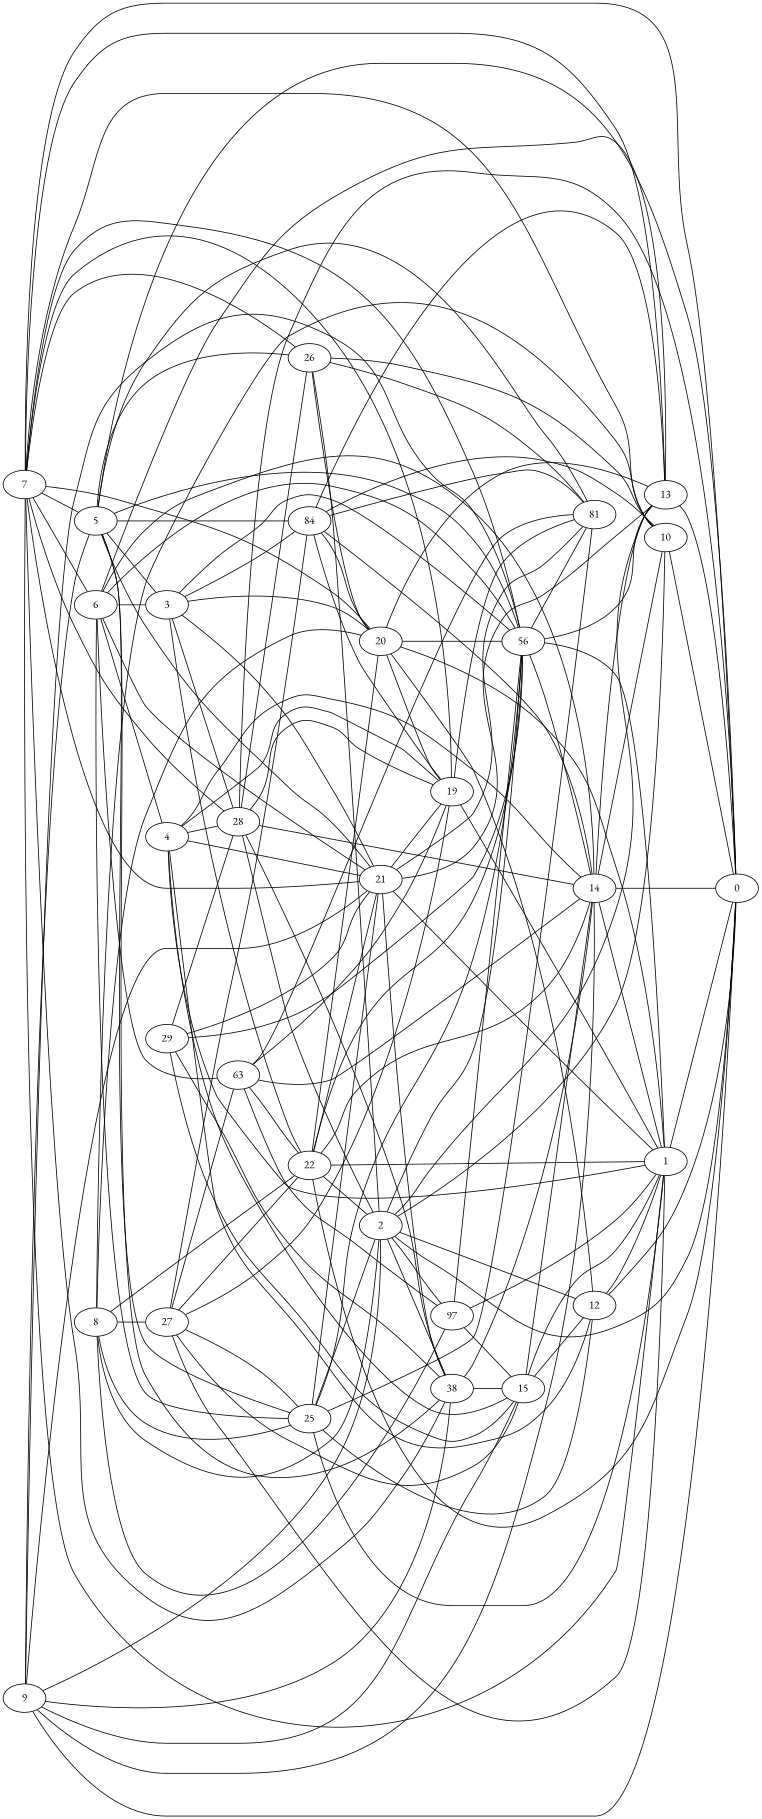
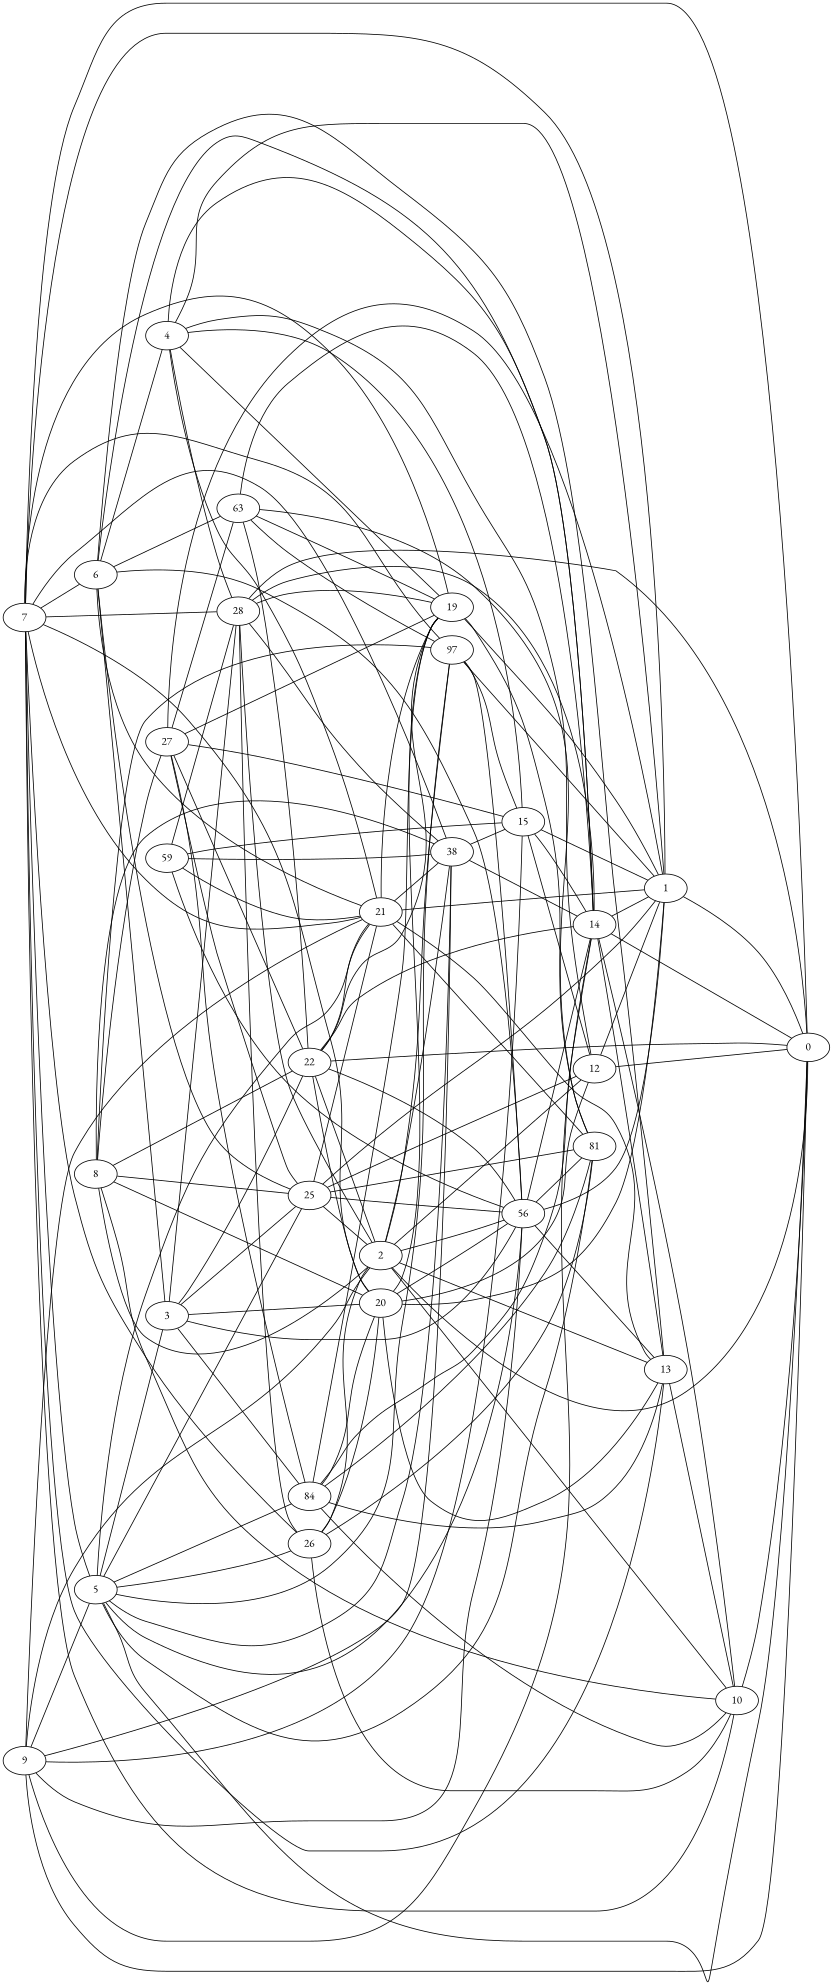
edge "7" -- "56": now "7" -- "97"
edge "13" -- "0": now "13" -- "10"
edge "3" -- "21": now "3" -- "25"
edge "38" -- "8": added
node "29": label "29" -> "59"
edge "1" -- "22": now "19" -- "22"
edge "97" -- "5": added
